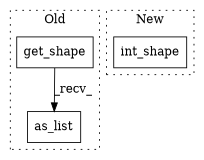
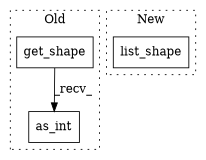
node "int_shape": label "int_shape" -> "list_shape"
node "as_list": label "as_list" -> "as_int"
